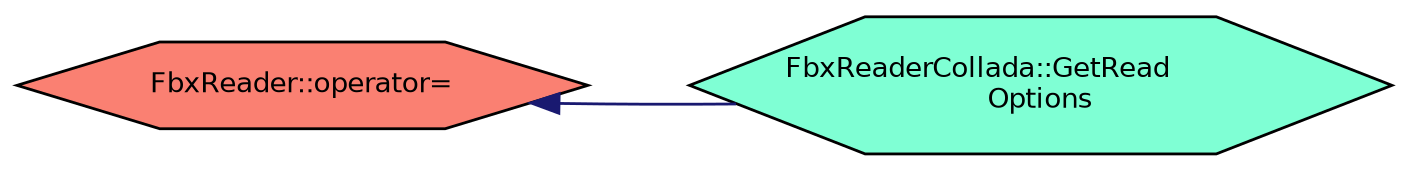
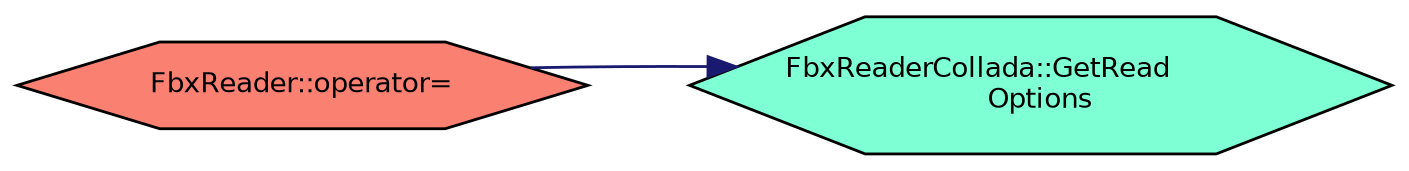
edge "FbxReaderCollada::GetRead Options" -> "FbxReader::operator=": reversed
